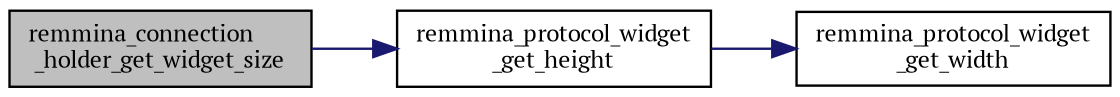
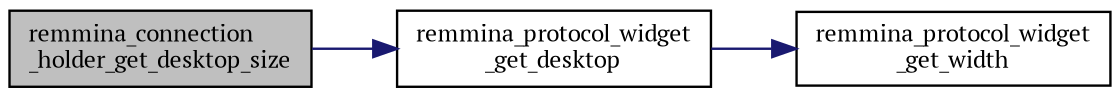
node "remmina_connection _holder_get_widget_size": label "remmina_connection _holder_get_widget_size" -> "remmina_connection _holder_get_desktop_size"
node "remmina_protocol_widget _get_height": label "remmina_protocol_widget _get_height" -> "remmina_protocol_widget _get_desktop"
